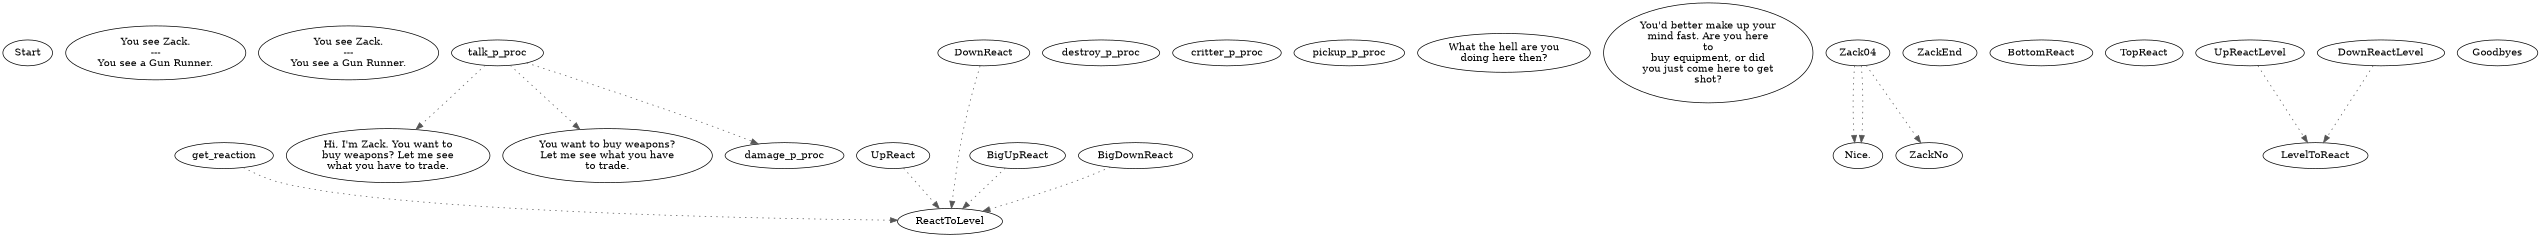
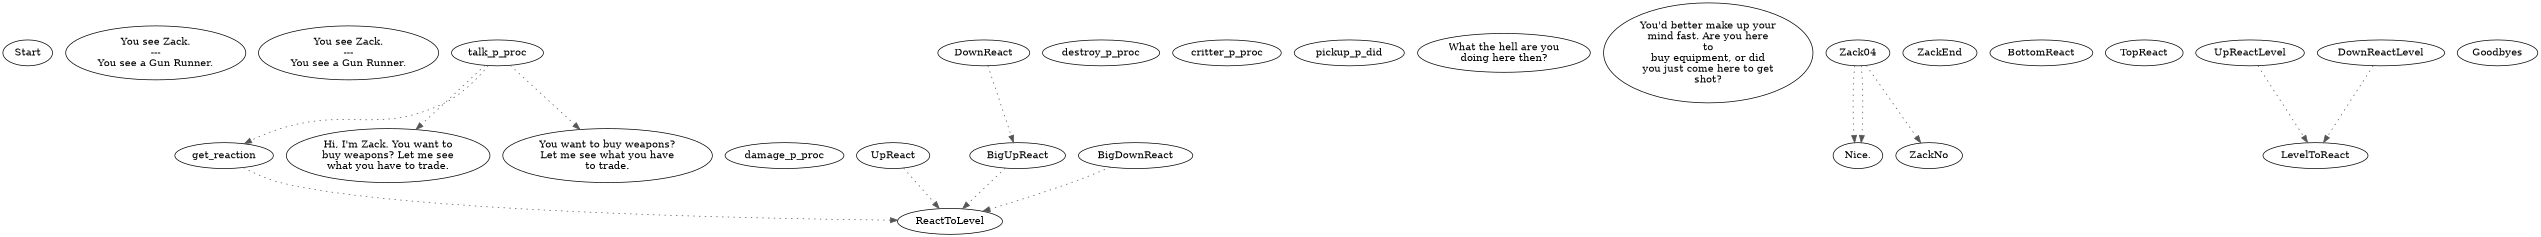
node "pickup_p_proc": label "pickup_p_proc" -> "pickup_p_did"
edge "talk_p_proc" -> "damage_p_proc": now "talk_p_proc" -> "get_reaction"
edge "DownReact" -> "ReactToLevel": now "DownReact" -> "BigUpReact"
